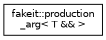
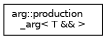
node "fakeit::production _arg< T && >": label "fakeit::production _arg< T && >" -> "arg::production _arg< T && >"
